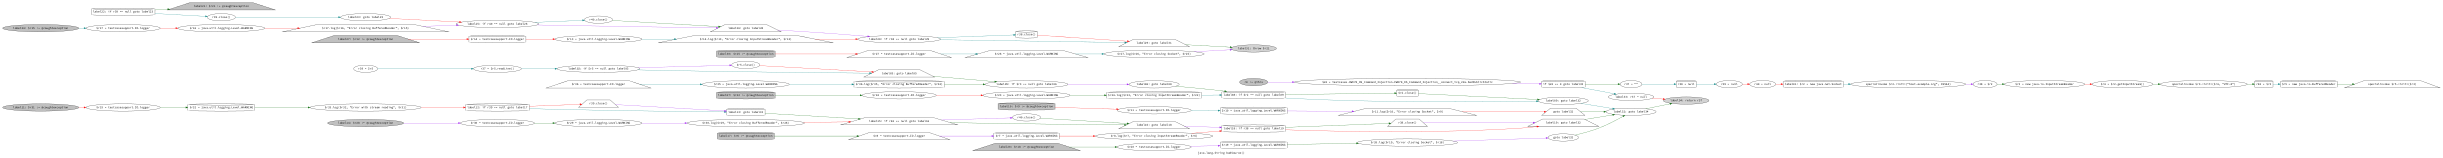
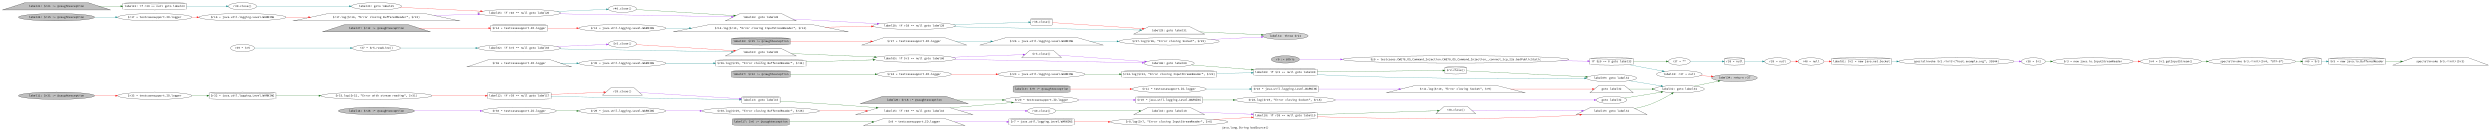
edge "label22: if r39 == null goto label23" -> "label21: $r21 := @caughtexception": reversed
node "$r3.close()": added
edge "label15: if r40 == null goto label16" -> "label16: goto label18": now "label15: if r40 == null goto label16" -> "$r20 = testcasesupport.IO.logger"
